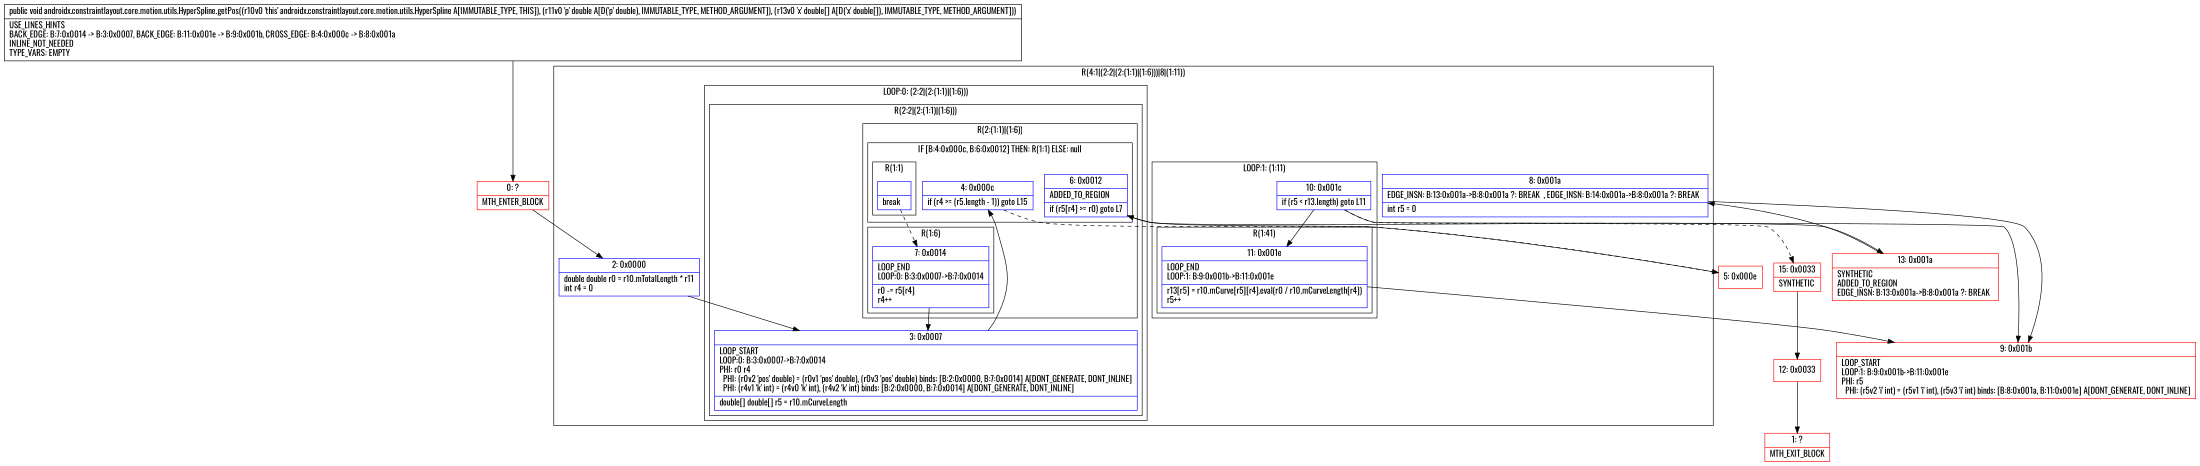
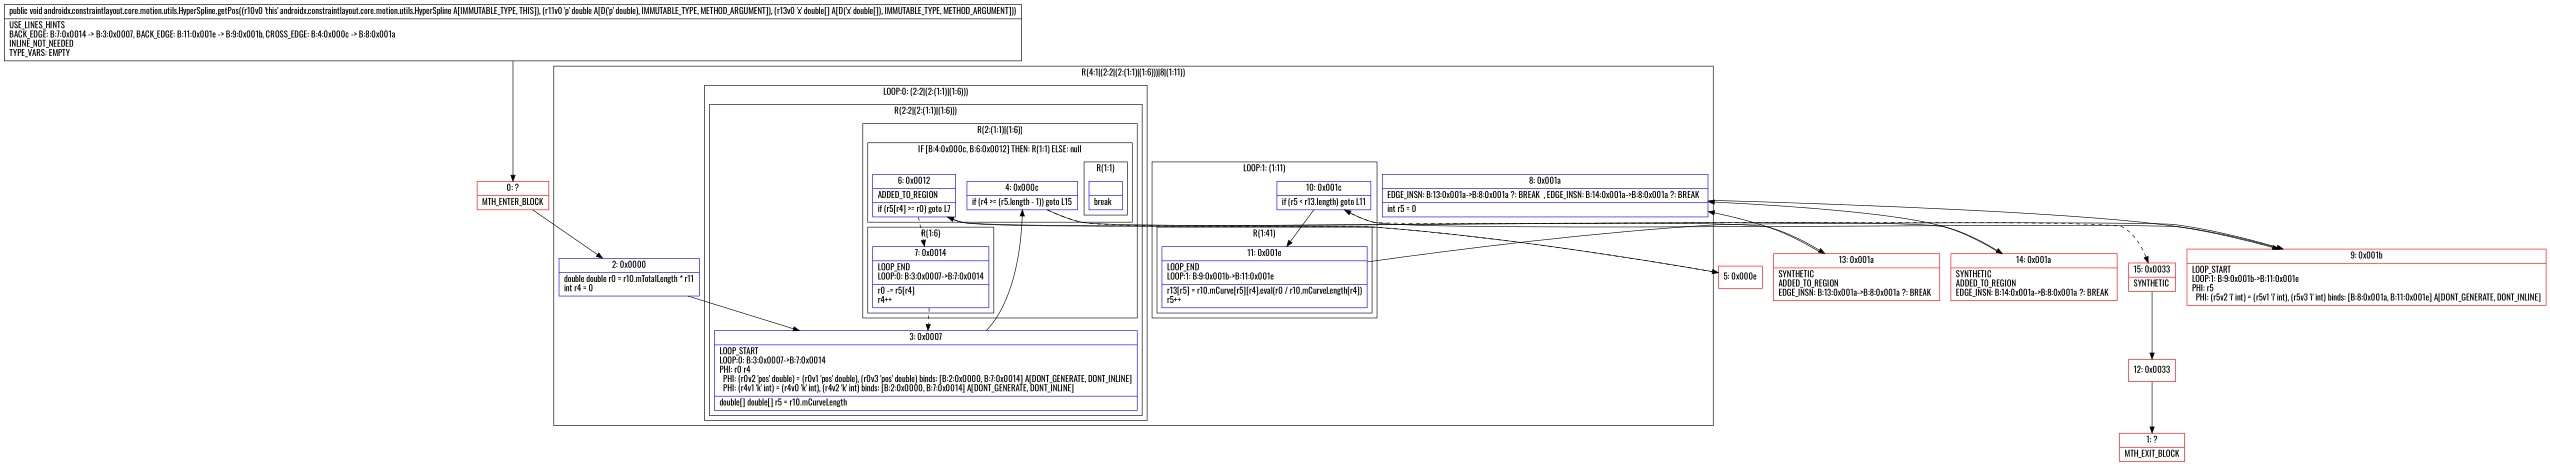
edge "10: 0x001c" -> "9: 0x001b": reversed
edge "break" -> "7: 0x0014": now "6: 0x0012" -> "7: 0x0014"
node "14: 0x001a": added
edge "7: 0x0014" -> "3: 0x0007": style solid -> dashed
